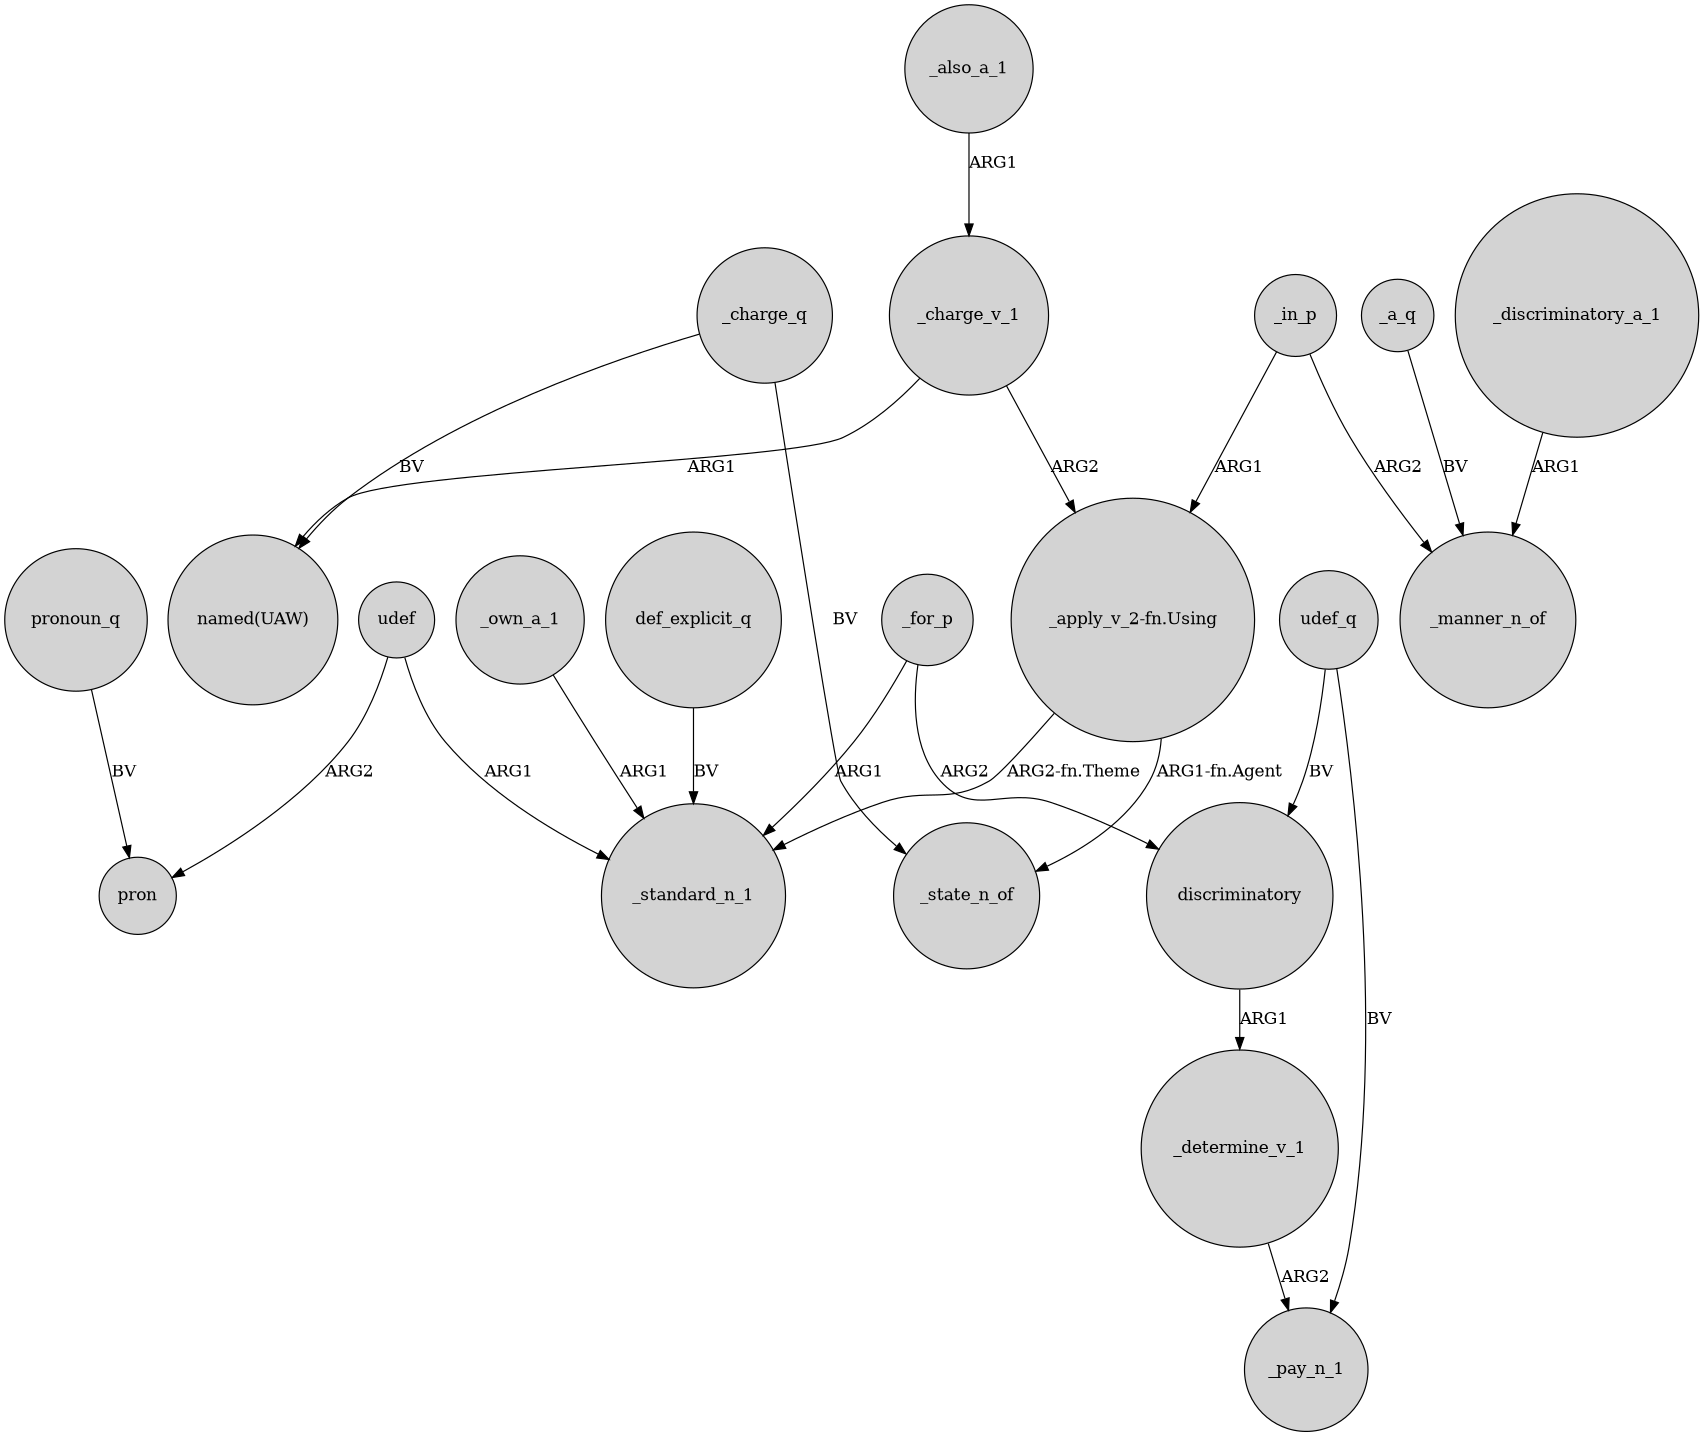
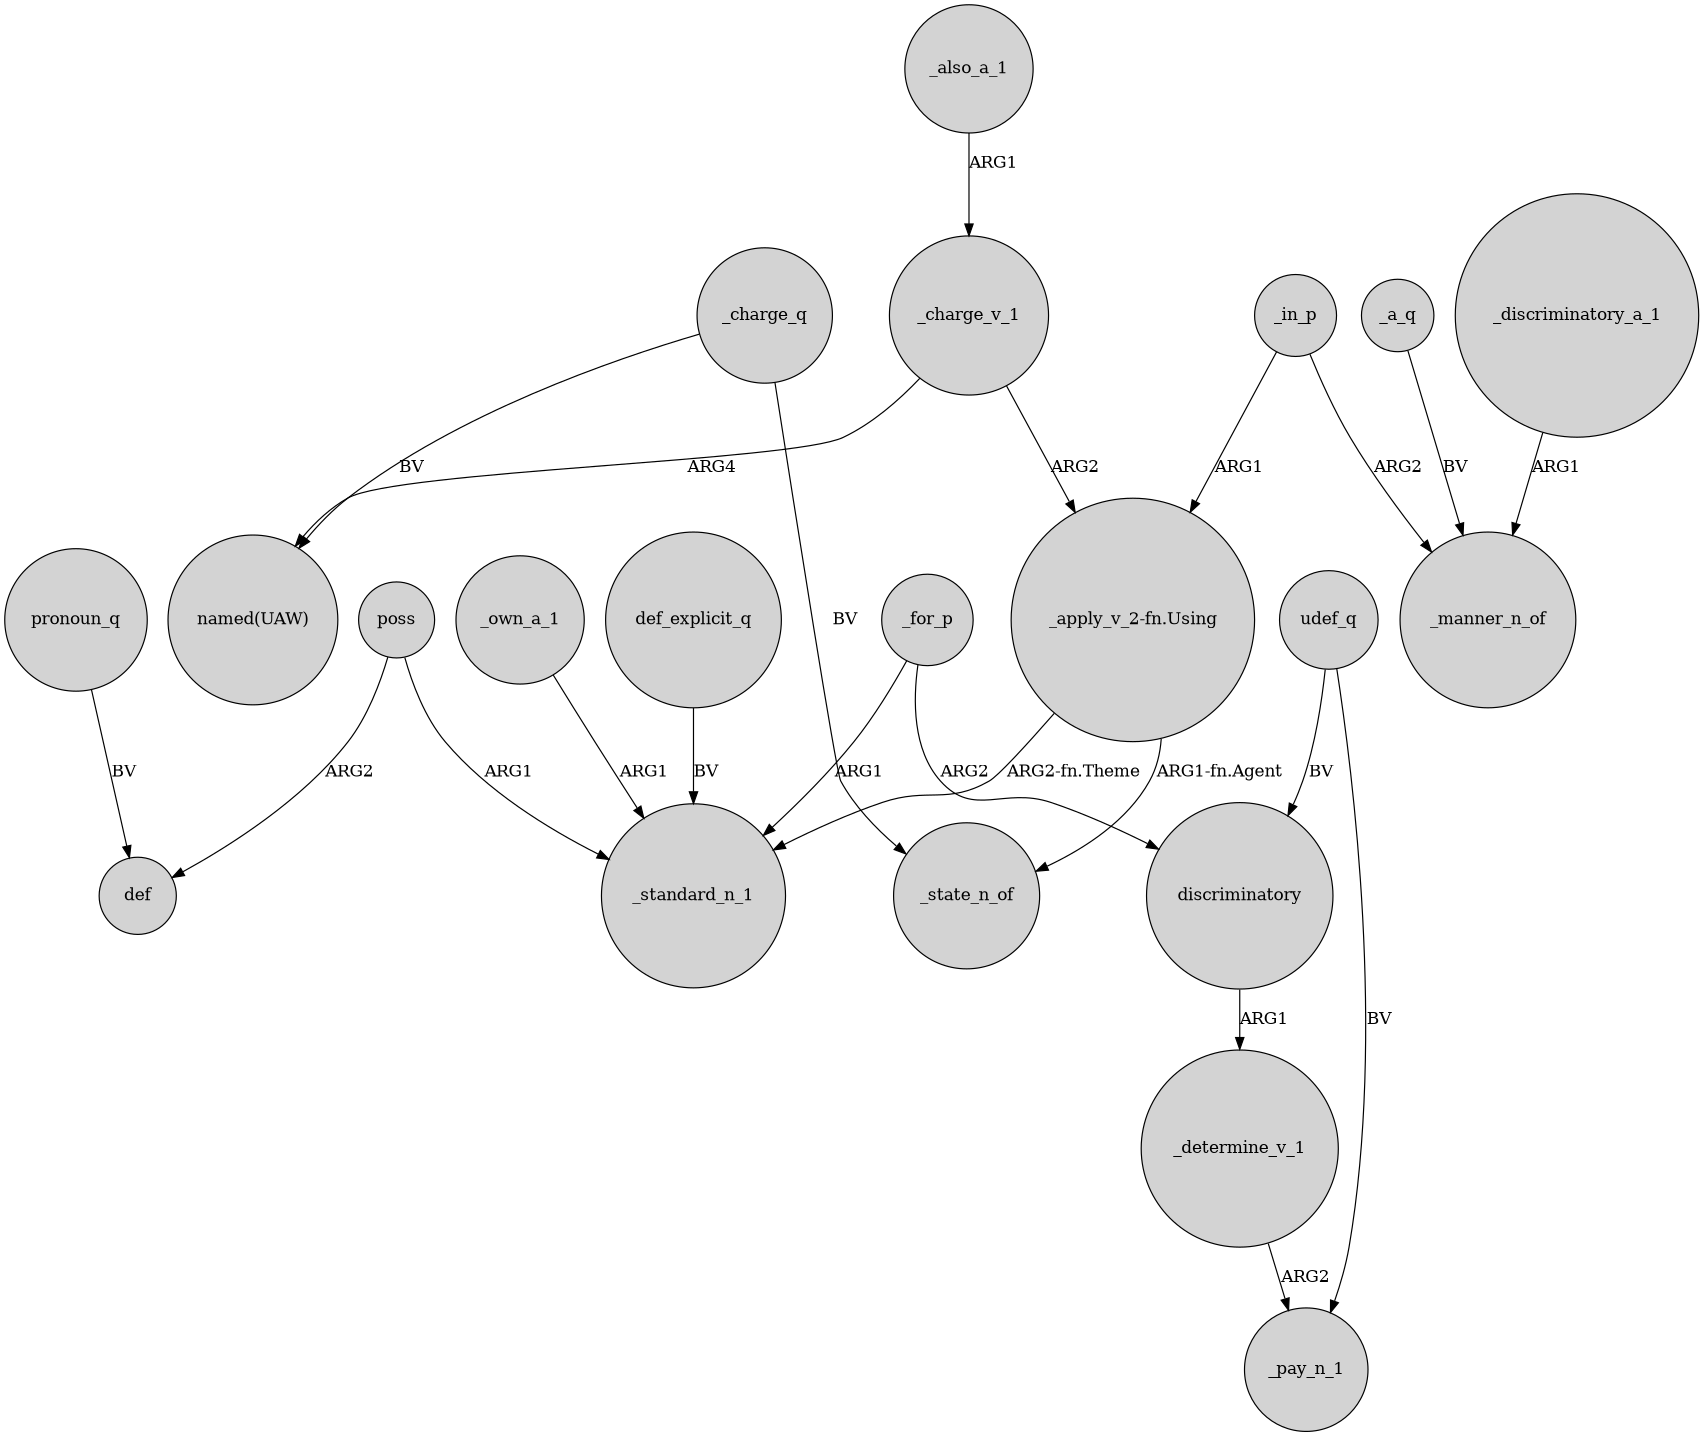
edge "_charge_v_1" -> "named(UAW)": label "ARG1" -> "ARG4"
node "udef": label "udef" -> "poss"
node "pron": label "pron" -> "def"
